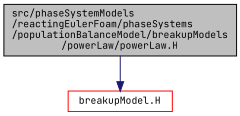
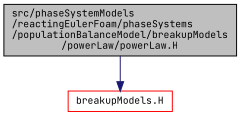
node "breakupModel.H": label "breakupModel.H" -> "breakupModels.H"
